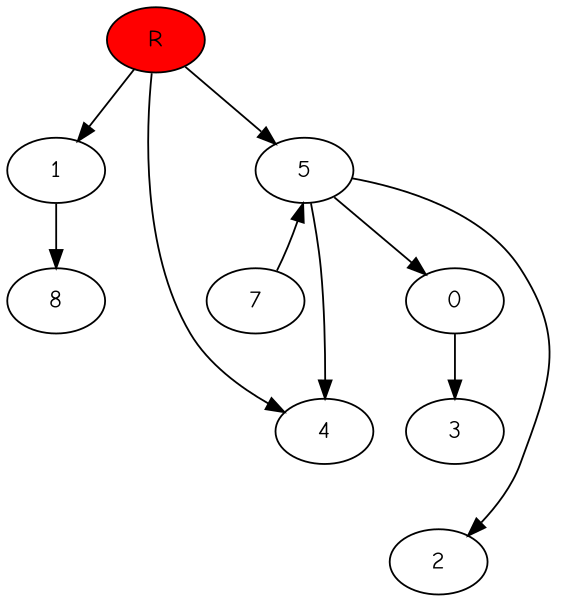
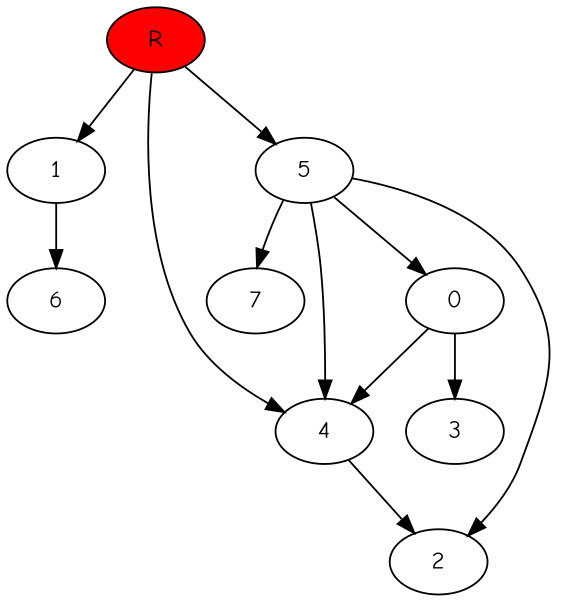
edge "7" -> "5": reversed
node "8": label "8" -> "6"
edge "0" -> "4": added
edge "4" -> "2": added
